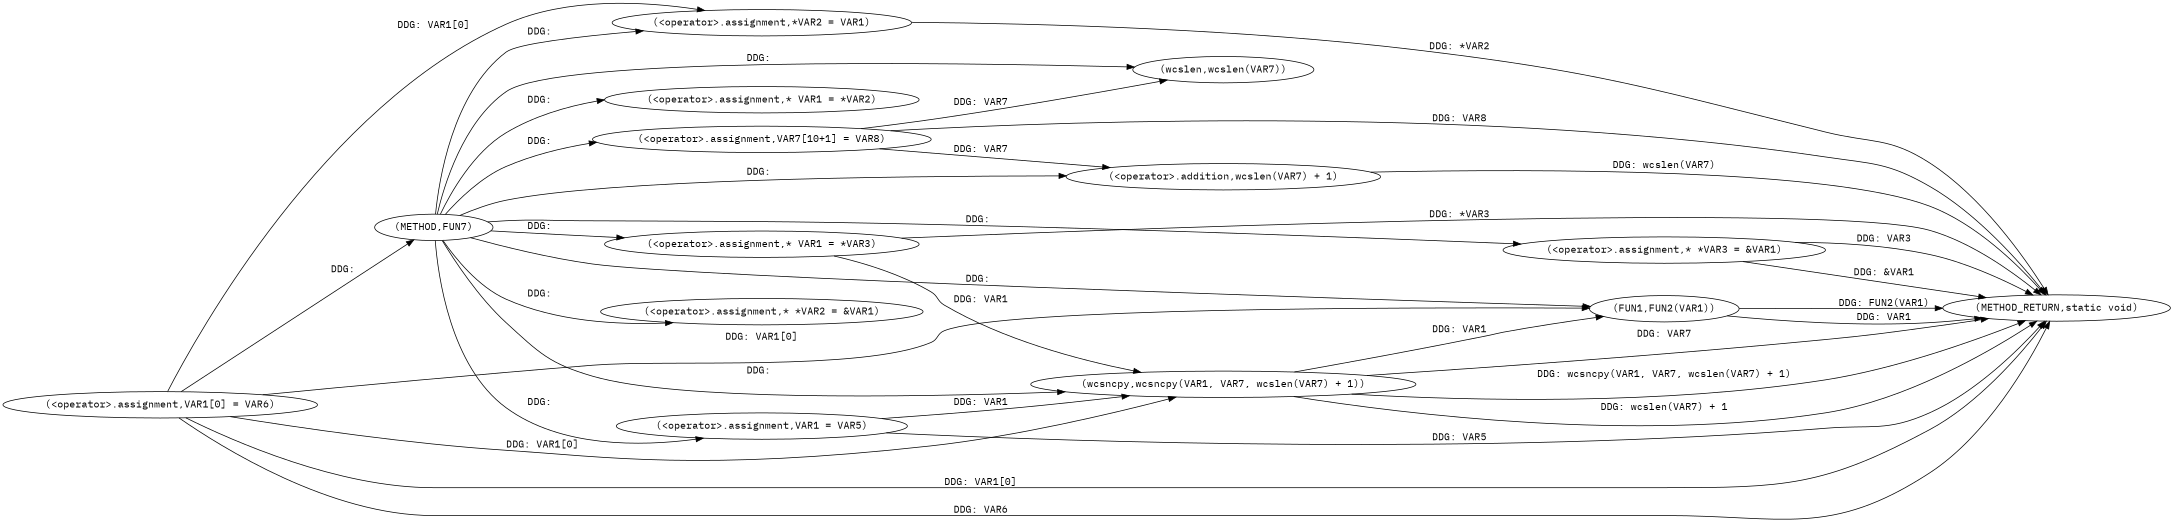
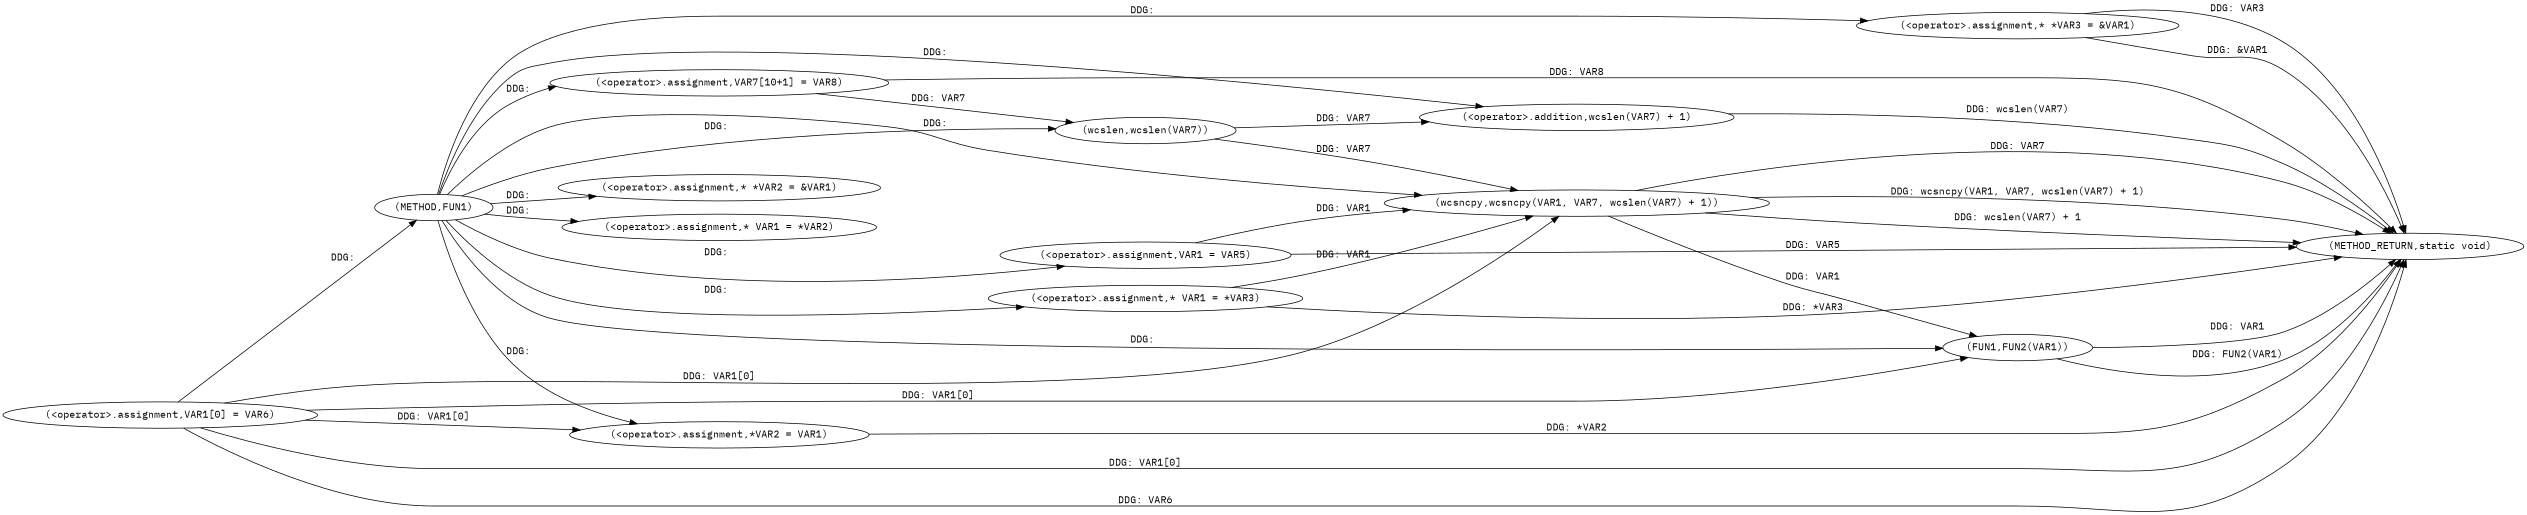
edge "(<operator>.assignment,VAR7[10+1] = VAR8)" -> "(<operator>.addition,wcslen(VAR7) + 1)": now "(wcslen,wcslen(VAR7))" -> "(<operator>.addition,wcslen(VAR7) + 1)"
edge "(wcslen,wcslen(VAR7))" -> "(wcsncpy,wcsncpy(VAR1, VAR7, wcslen(VAR7) + 1))": added, label "DDG: VAR7"
node "(METHOD,FUN7)": label "(METHOD,FUN7)" -> "(METHOD,FUN1)"
